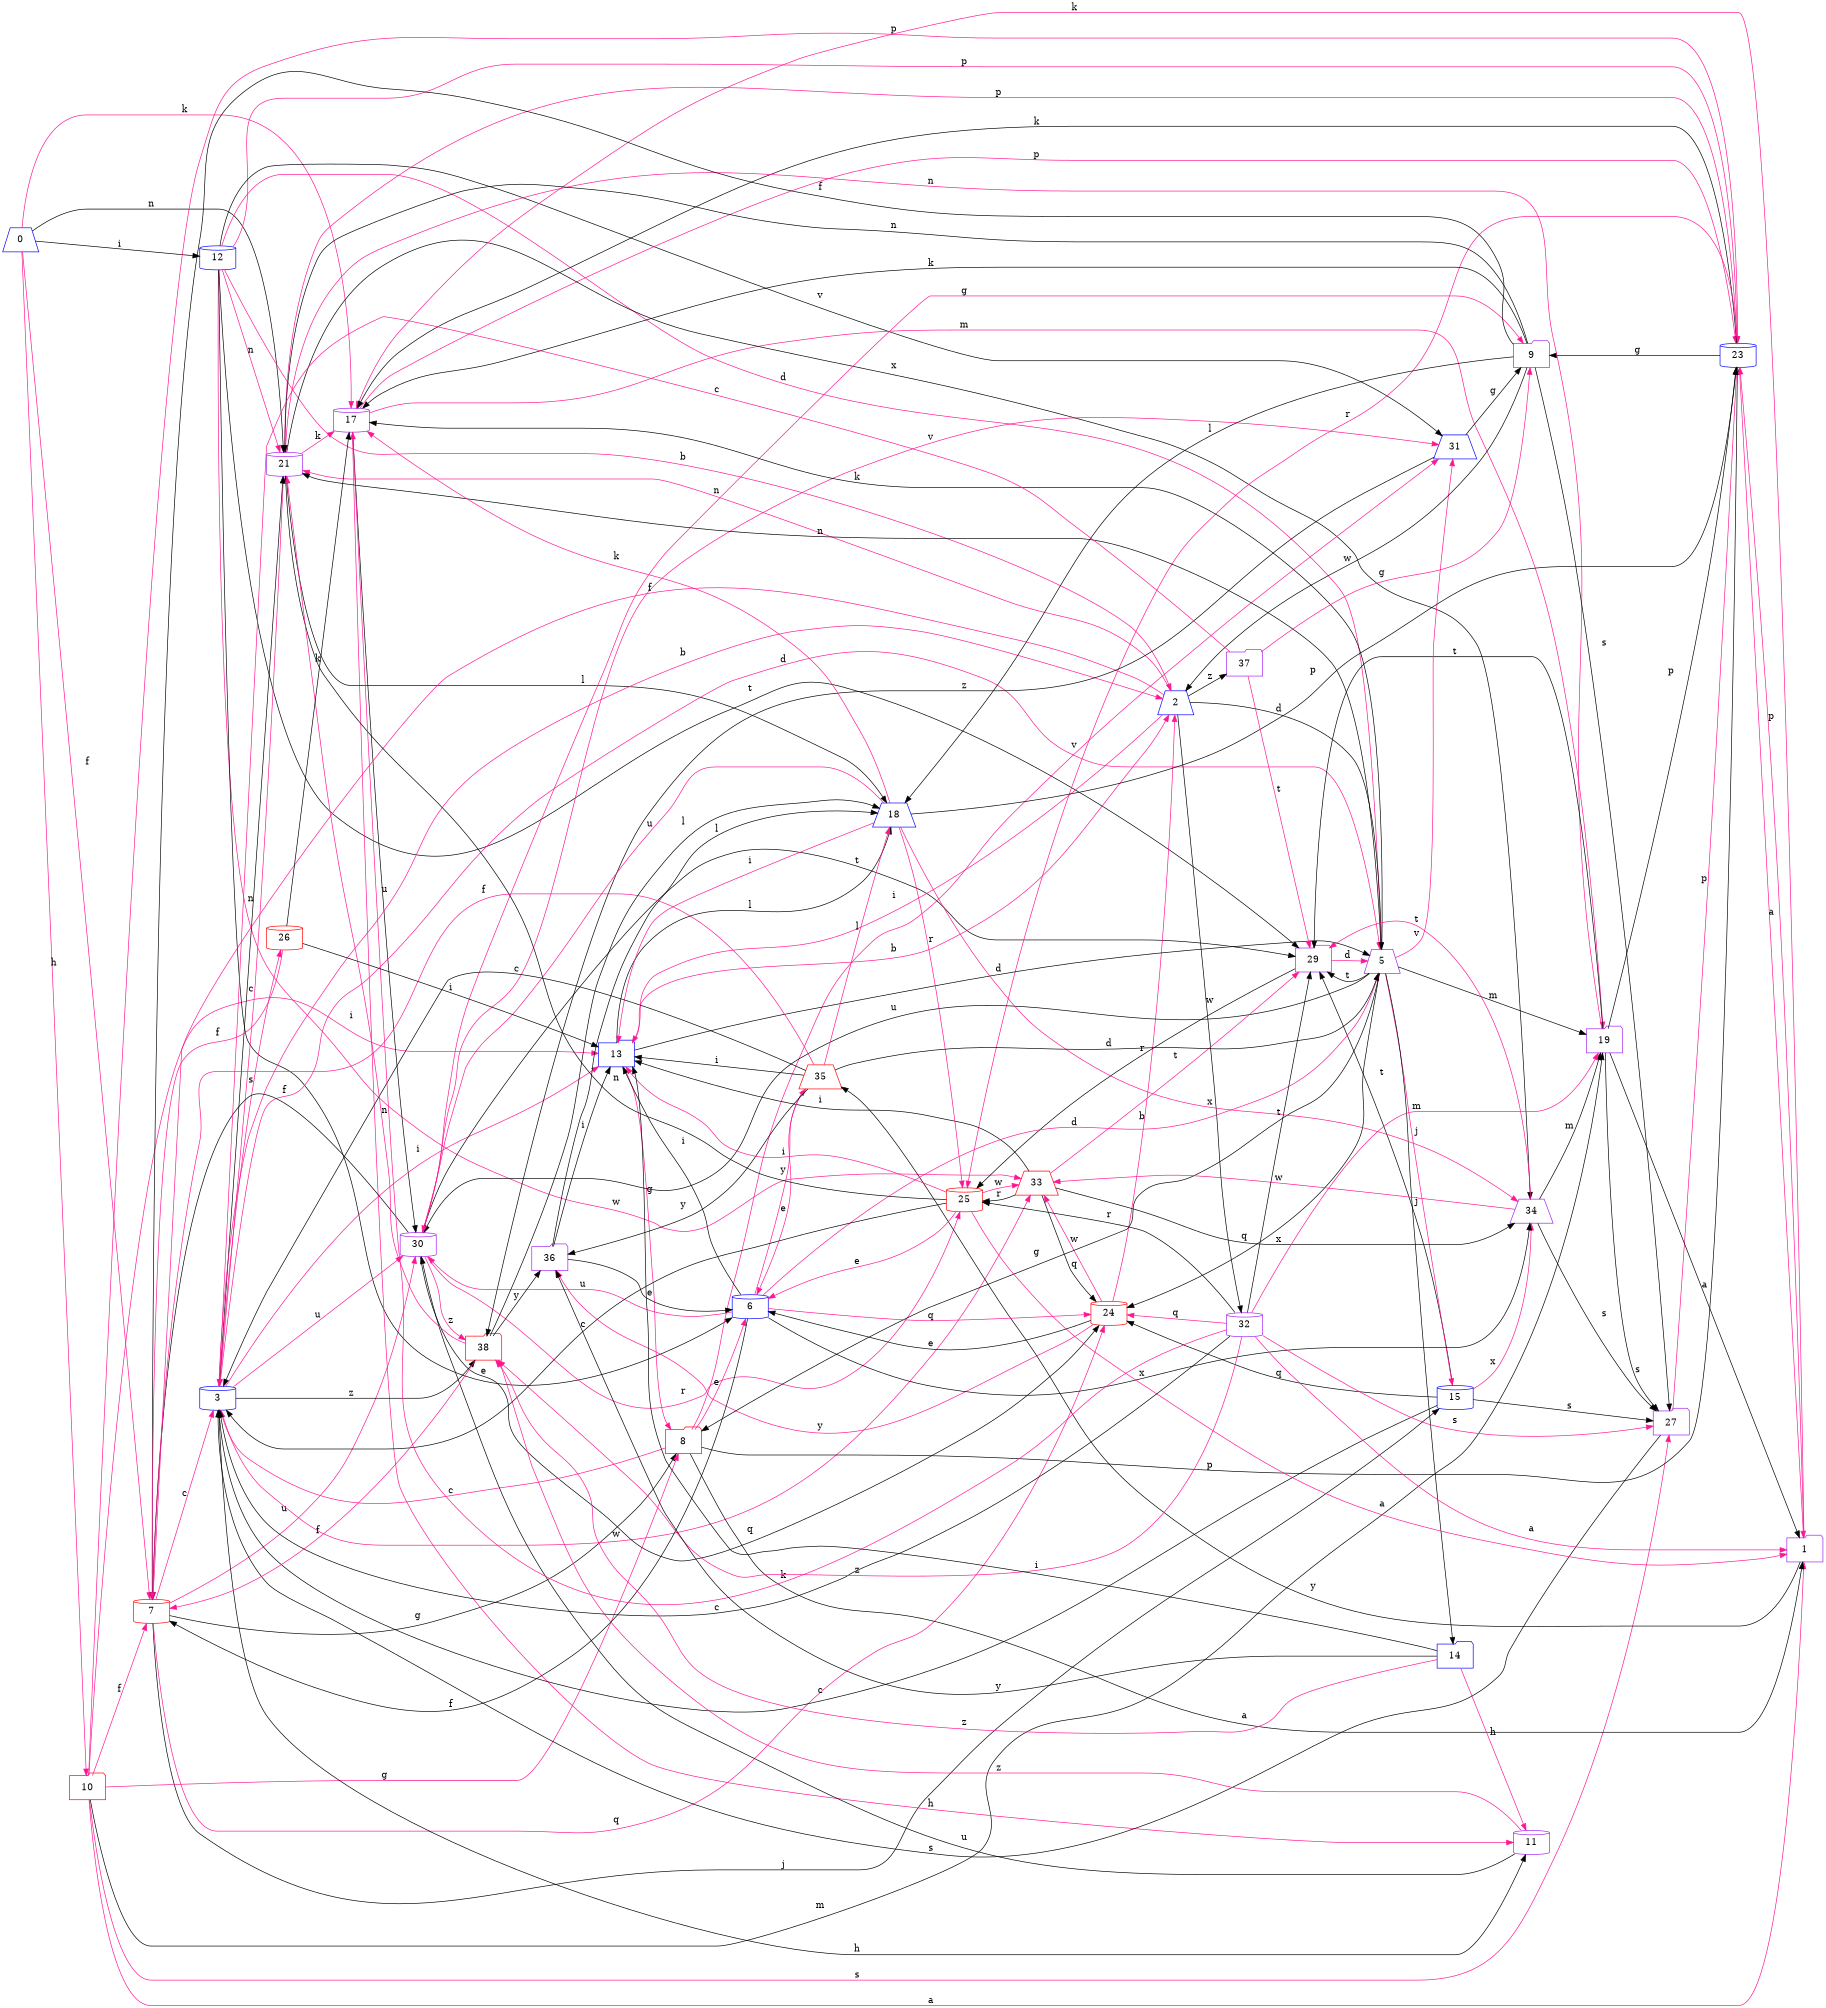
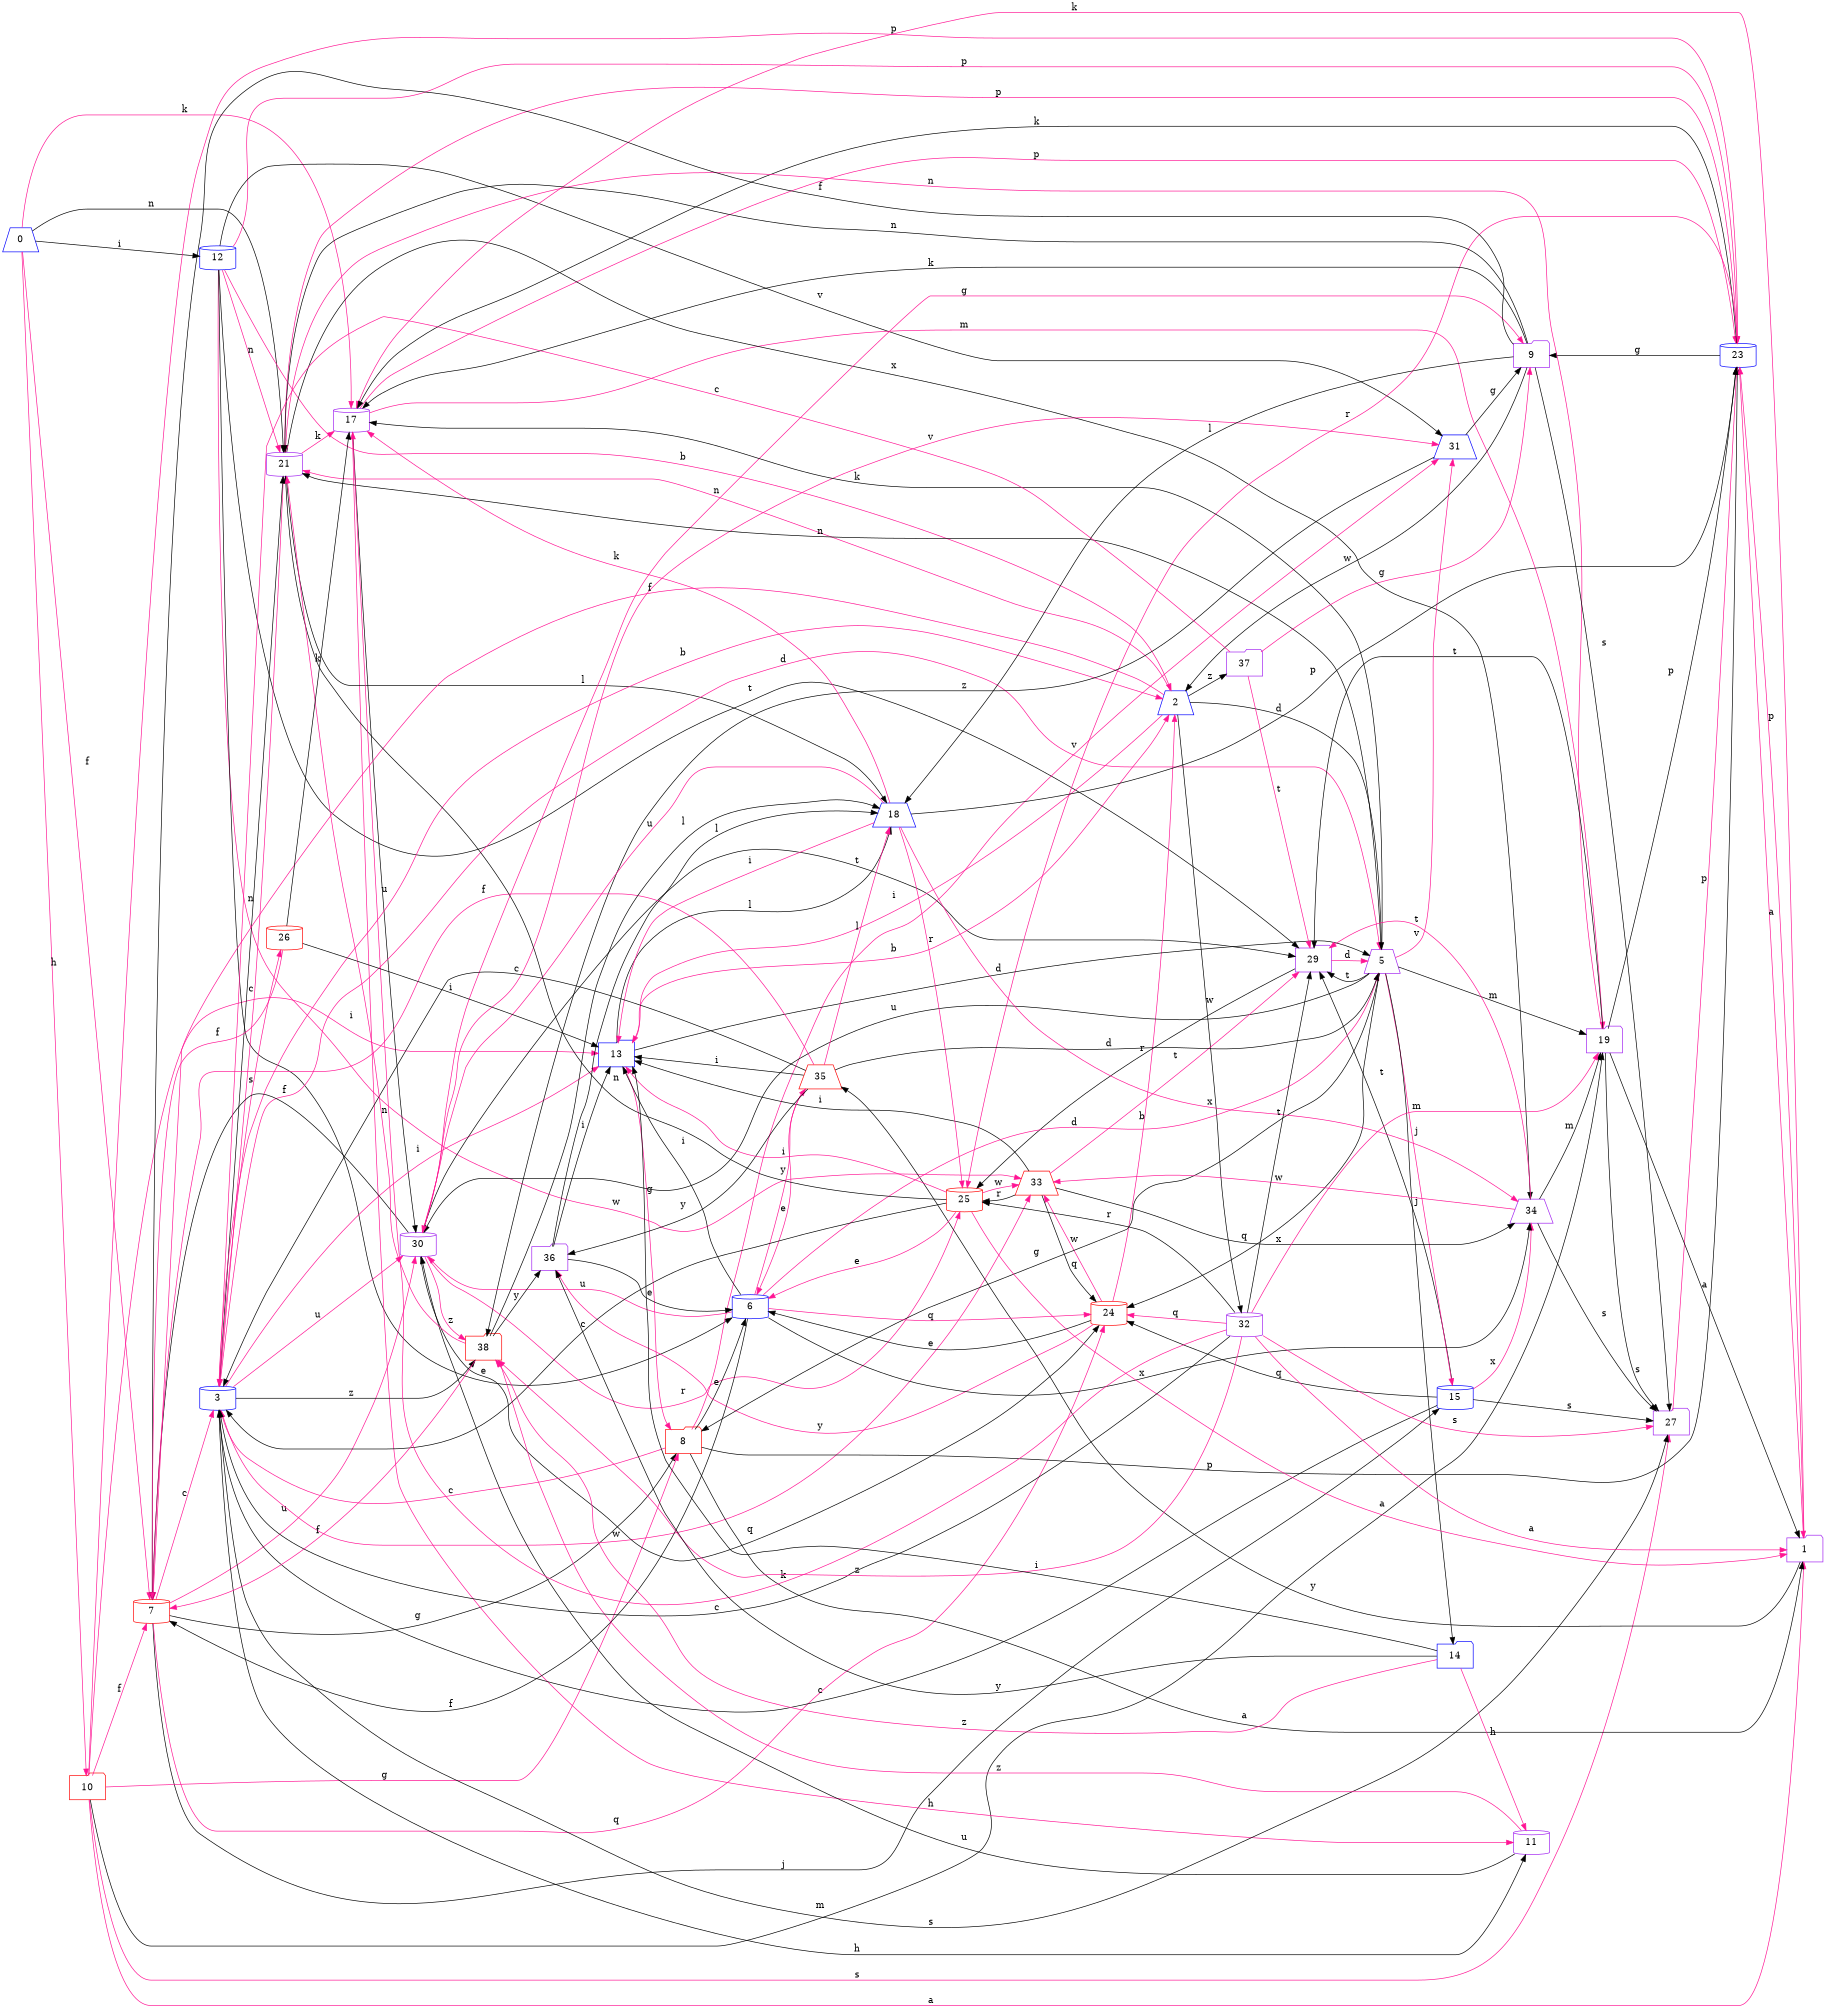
edge "12" -> "5": removed, label "d"
edge "8" -> "6": color deeppink -> black
edge "27" -> "3": reversed
